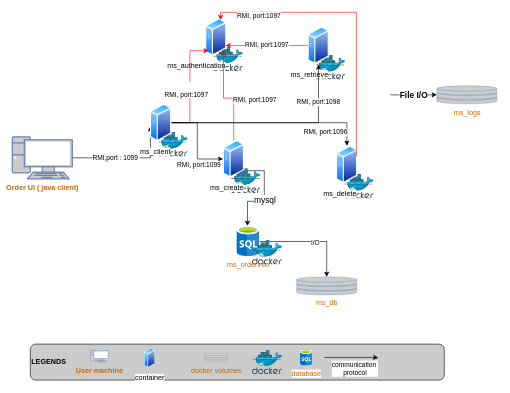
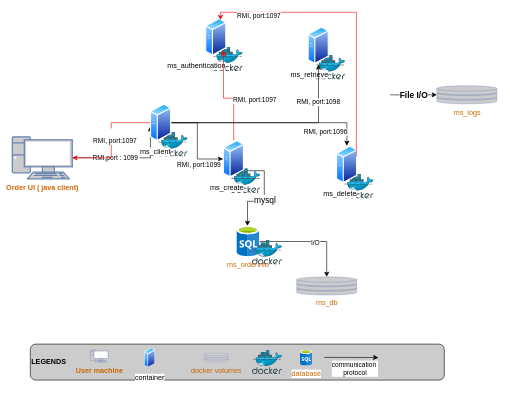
edge "ms_retrieve" -> "ms_authentication": removed, label "RMI, port:1097"
edge "ms_client" -> "ms_authentication": now "ms_client" -> "Order UI ( java client)"
